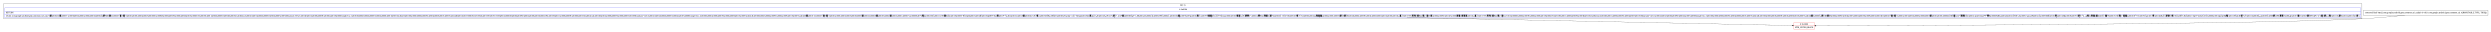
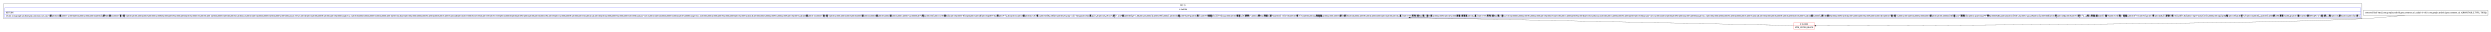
edge "1: 0x0006" -> "0: 0x0000": reversed
